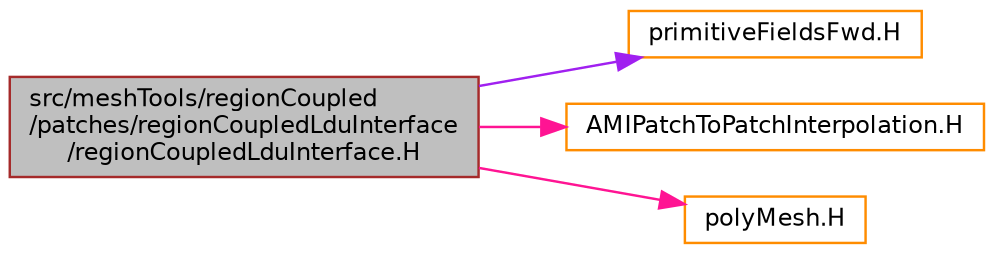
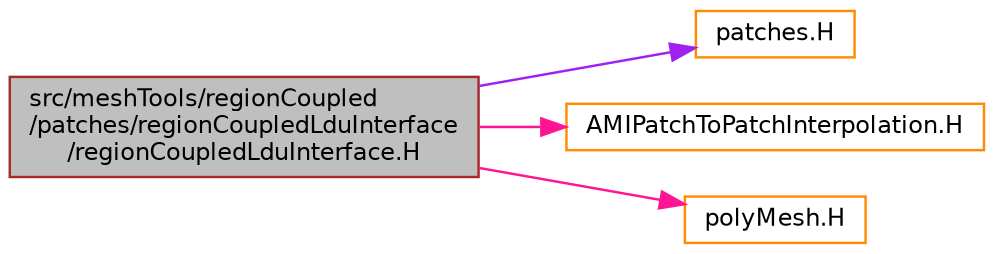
node "primitiveFieldsFwd.H": label "primitiveFieldsFwd.H" -> "patches.H"
